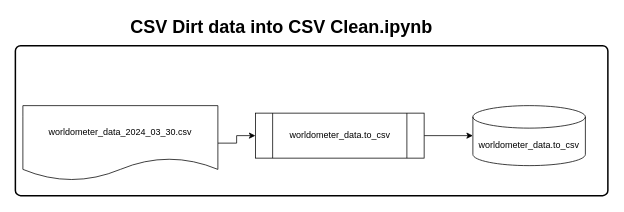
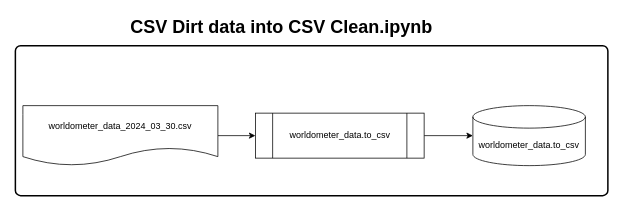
node "worldometer_data_2024_03_30.csv": size 195x75 -> 195x60
